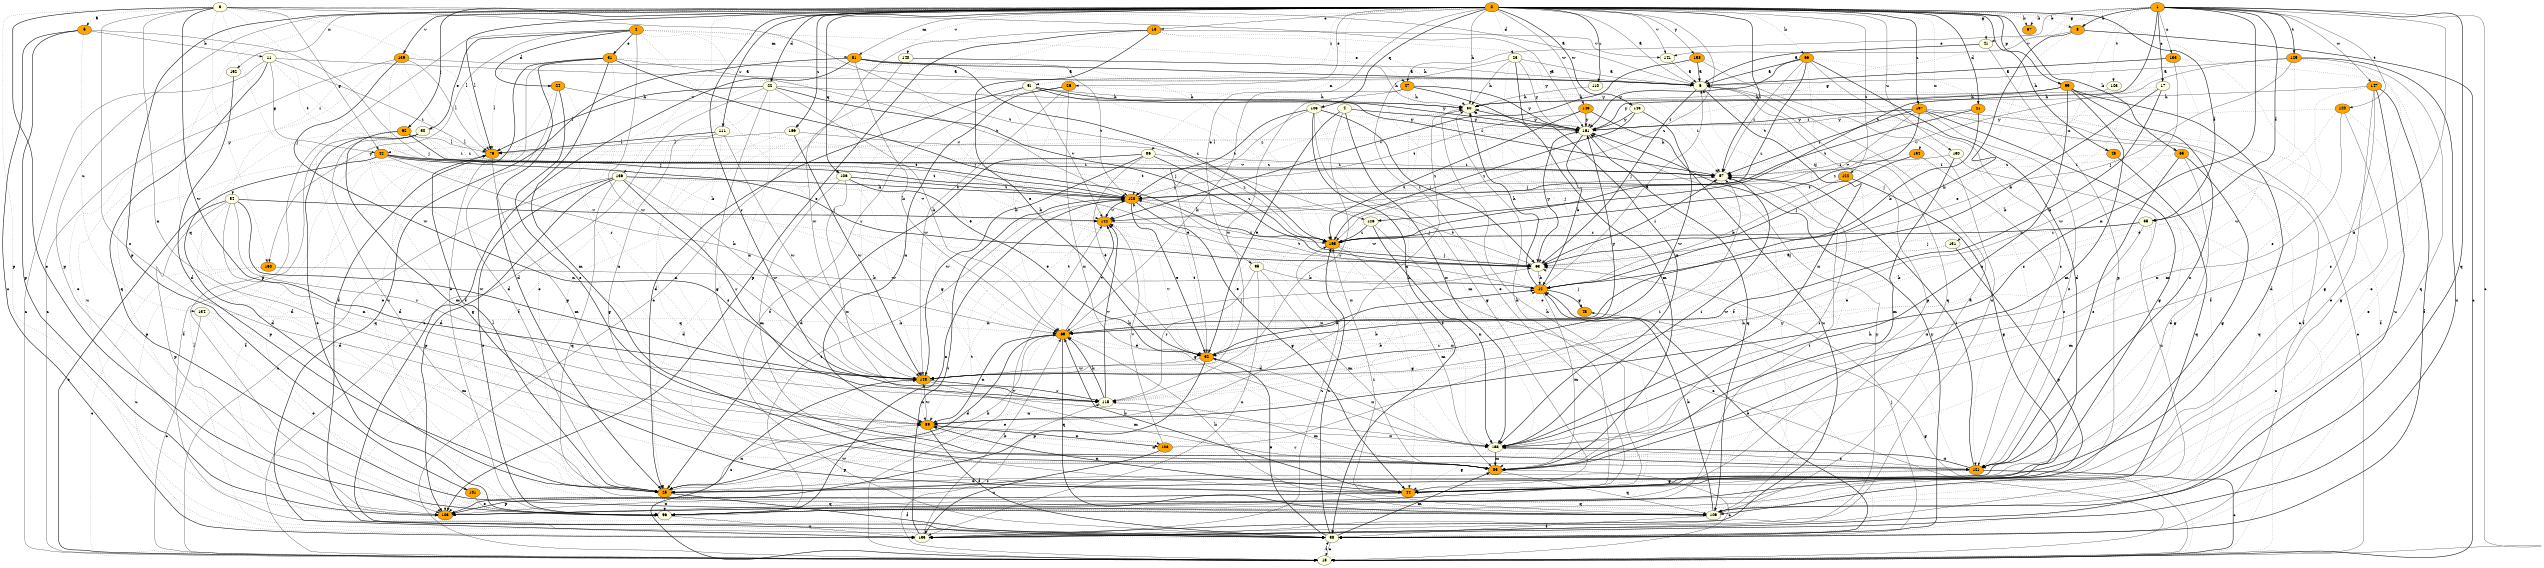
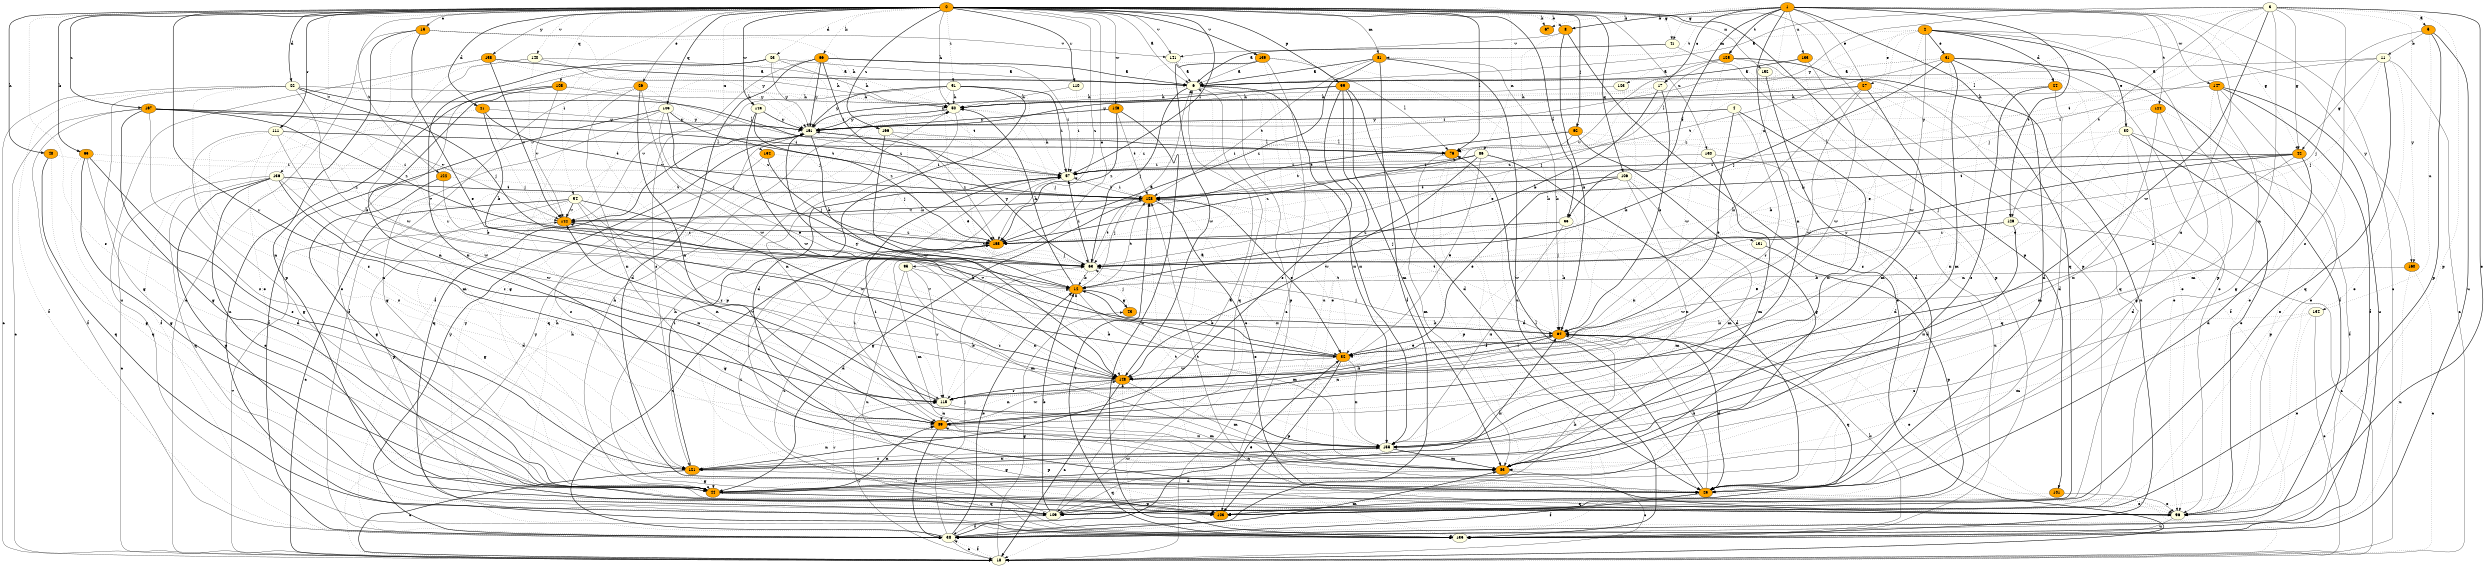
node "120": label "120" -> "124"
node "69": label "69" -> "64"
edge "89" -> "108": reversed
